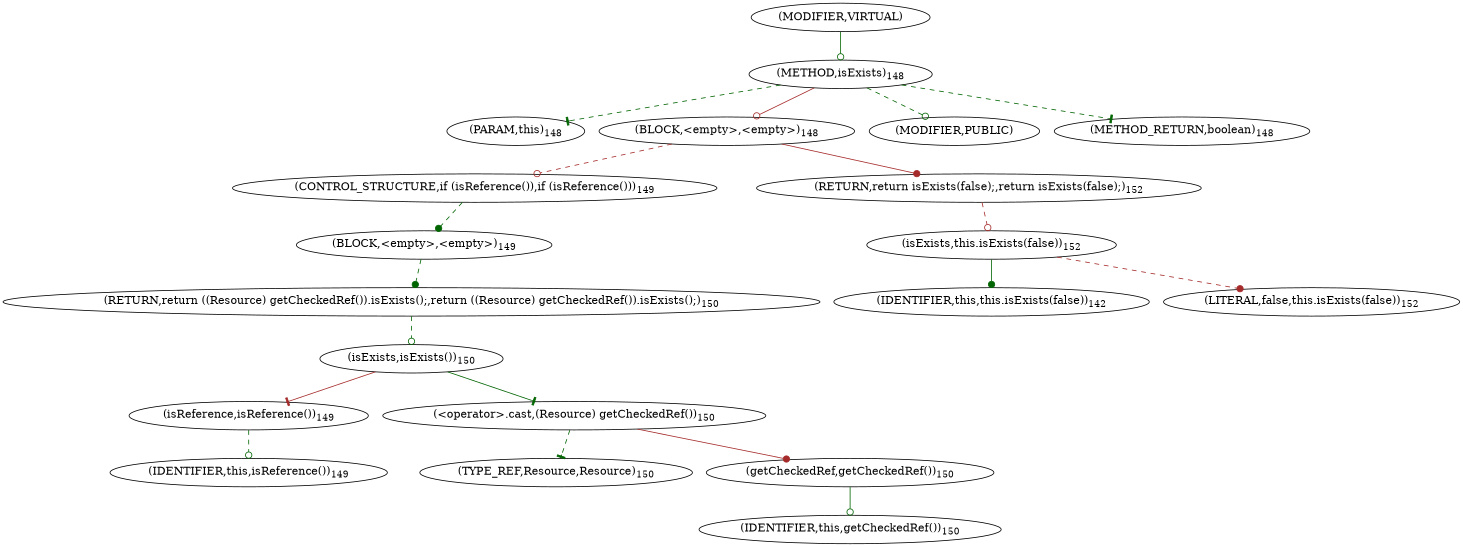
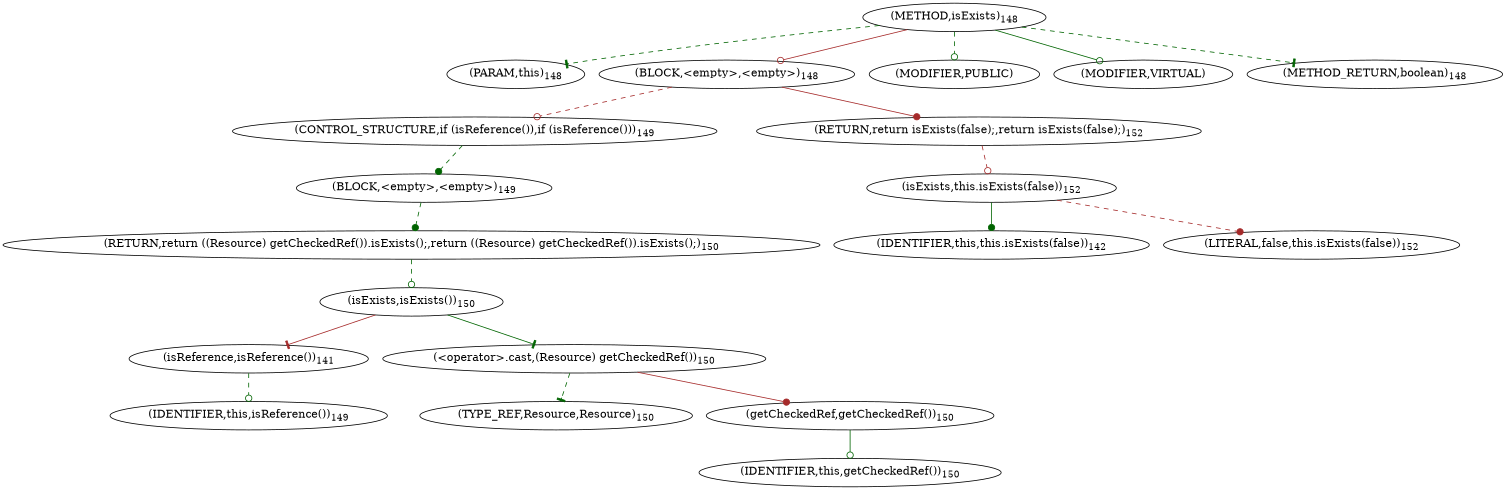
edge "(MODIFIER,VIRTUAL)" -> "(METHOD,isExists)": reversed
node "(isReference,isReference())": text "149" -> "141"
